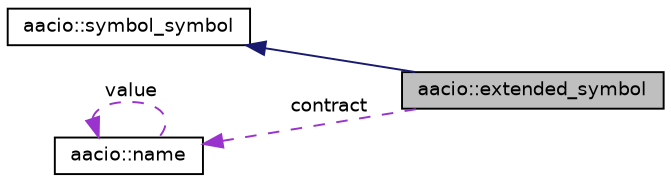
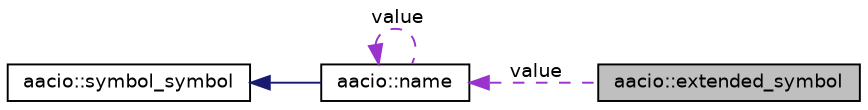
edge "aacio::extended_symbol" -> "aacio::symbol_symbol": now "aacio::name" -> "aacio::symbol_symbol"
edge "aacio::extended_symbol" -> "aacio::name": label " contract" -> " value"
